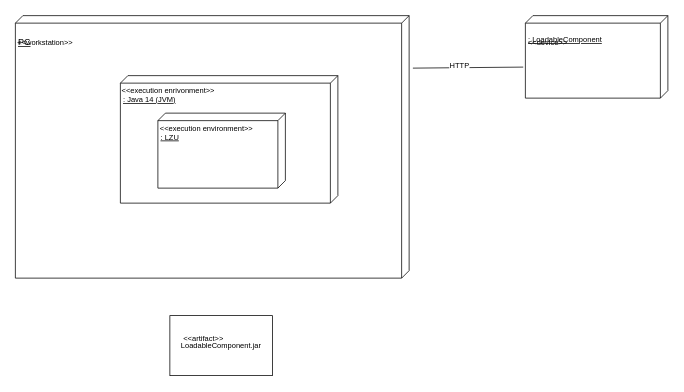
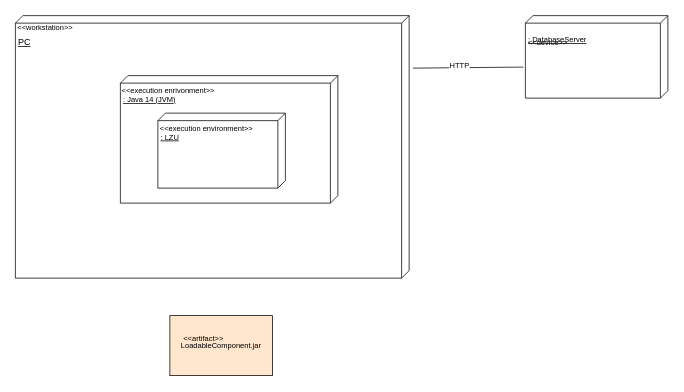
node ": LoadableComponent": label ": LoadableComponent" -> ": DatabaseServer"
node "<<workstation>>": moved (45, 42) -> (45, 27)
node "LoadableComponent.jar": fillcolor #ffffff -> #ffe6cc
